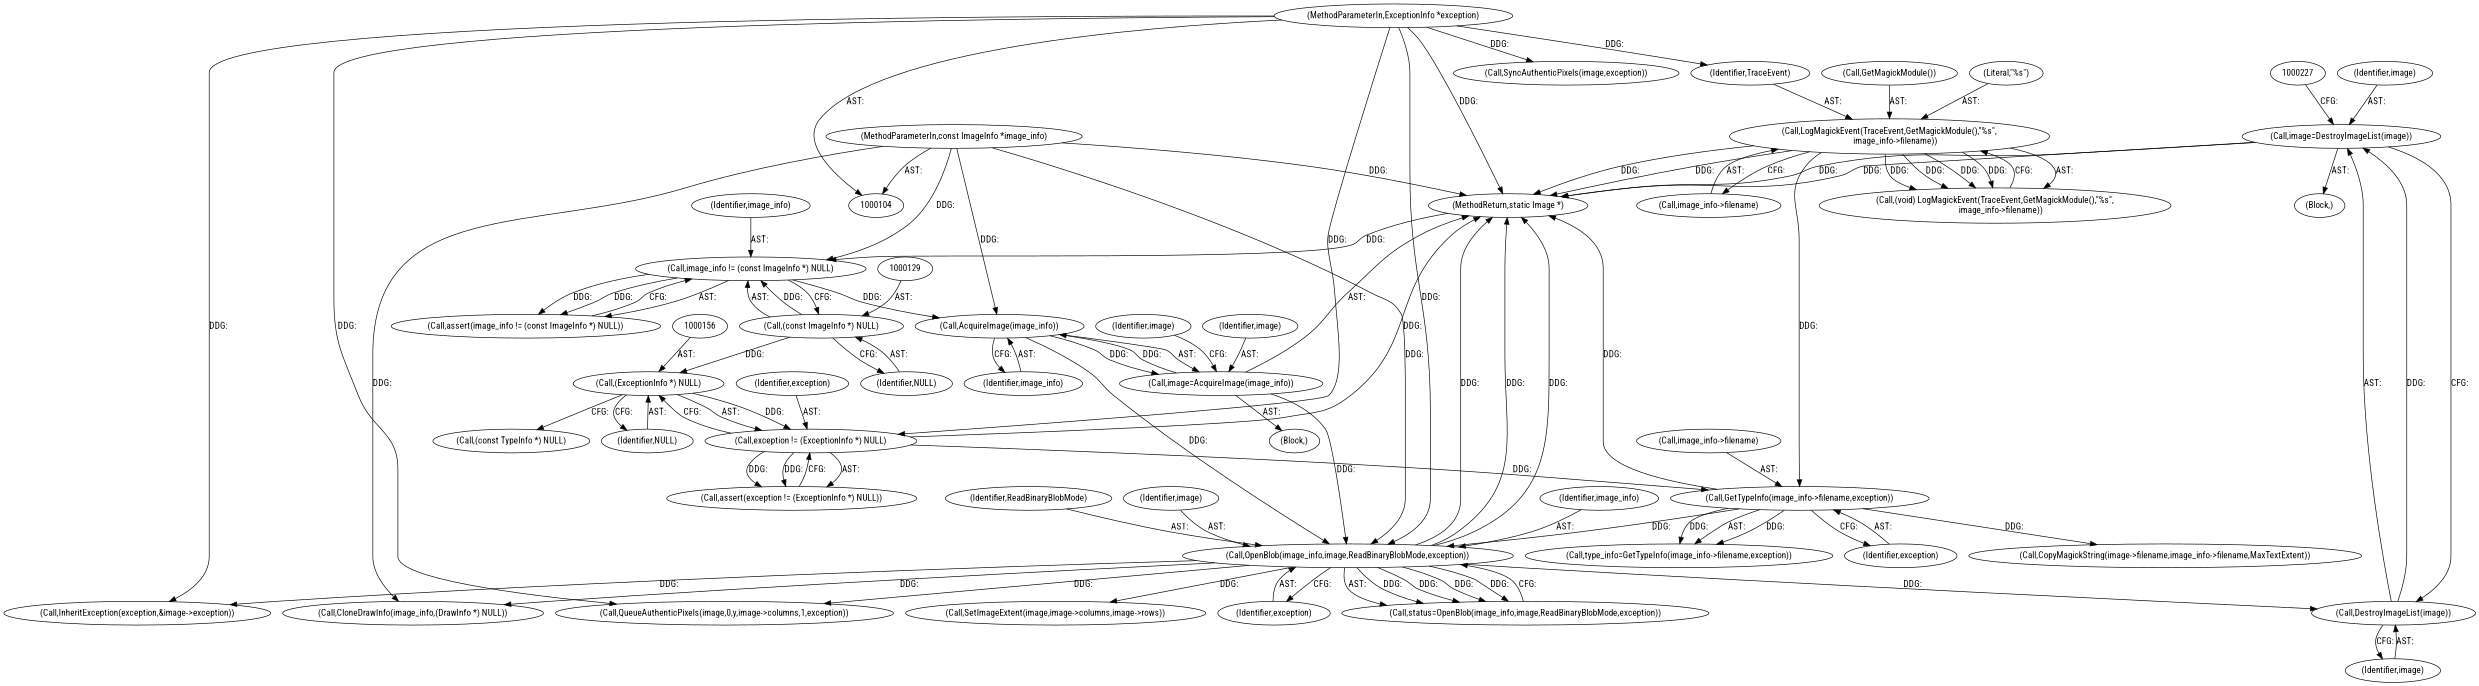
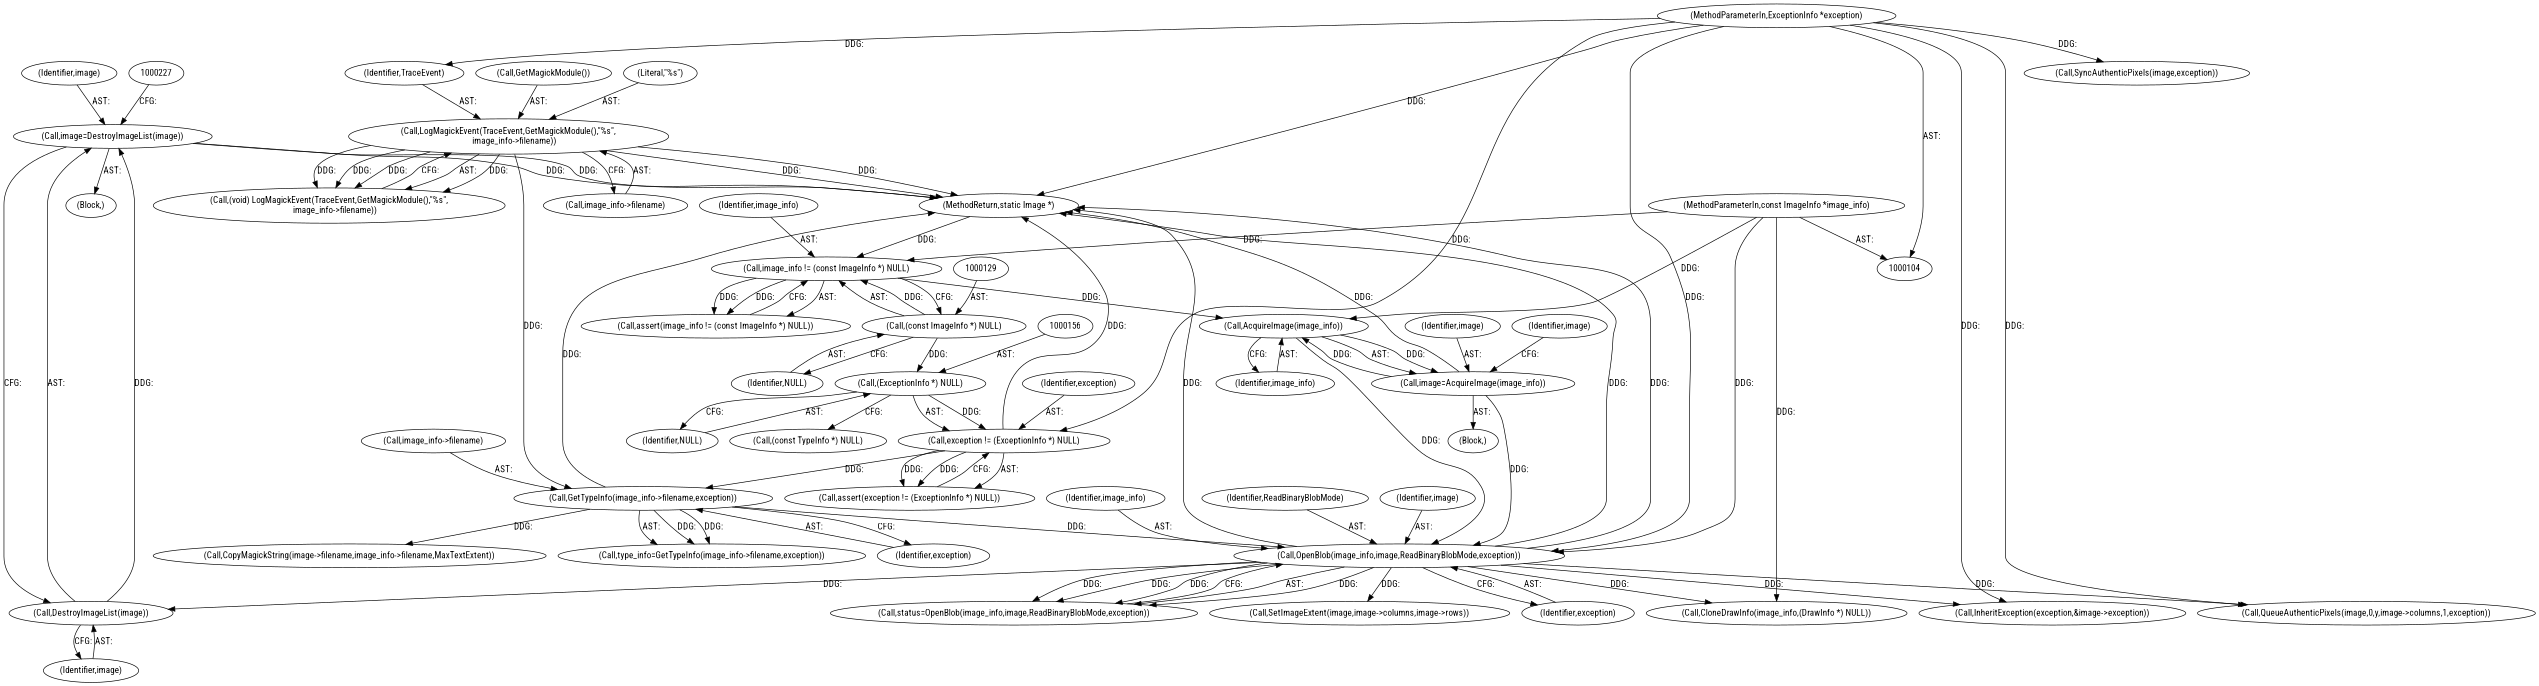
edge "(MethodParameterIn,const ImageInfo *image_info)" -> "(MethodReturn,static Image *)": removed, label "DDG:"
edge "(Call,image=AcquireImage(image_info))" -> "(MethodReturn,static Image *)": label "AST: " -> "DDG: "
edge "(Call,exception != (ExceptionInfo *) NULL)" -> "(Call,(ExceptionInfo *) NULL)": removed, label "CFG:"
